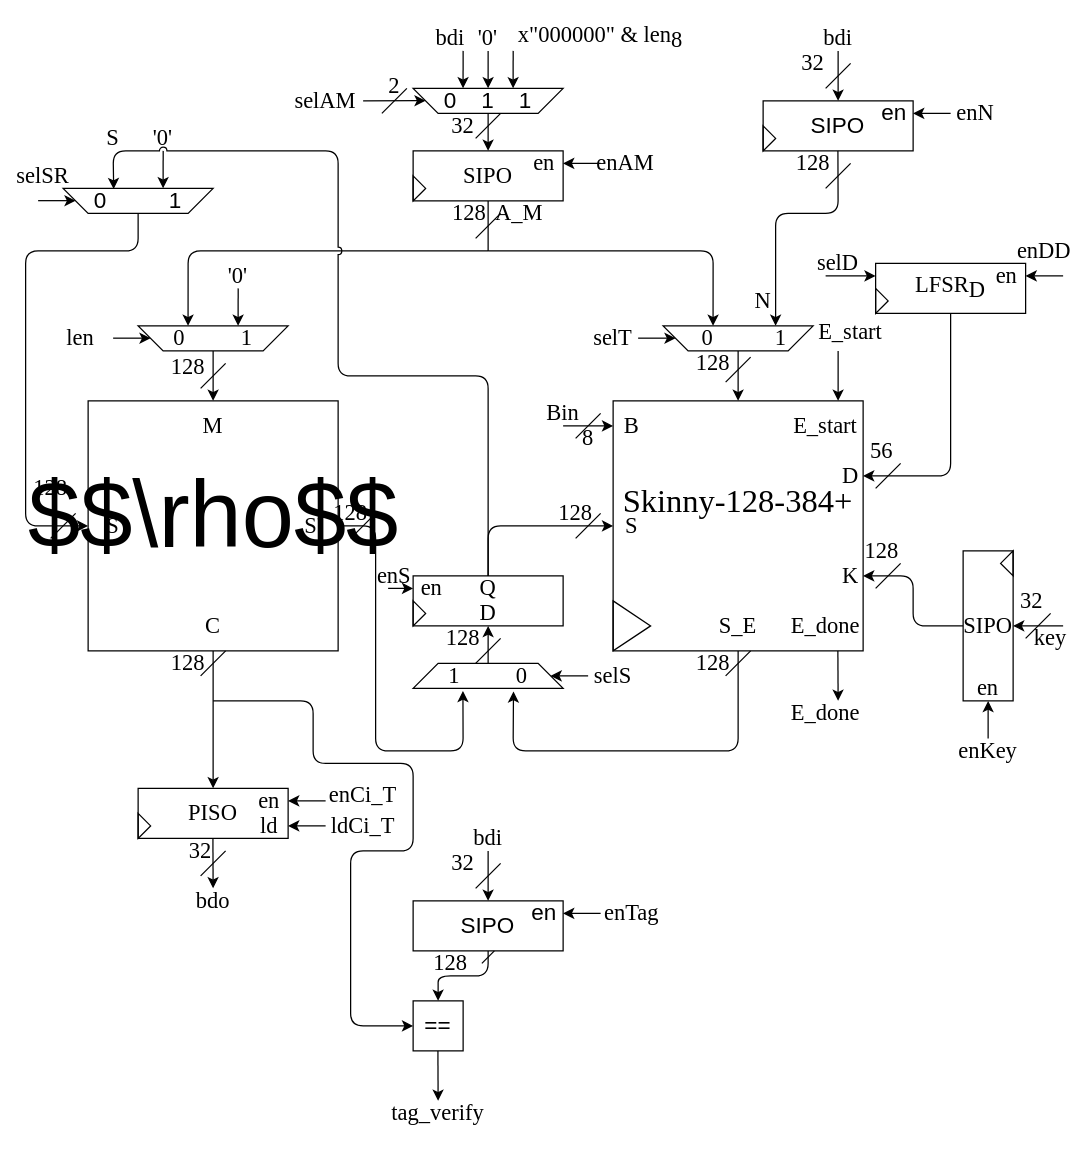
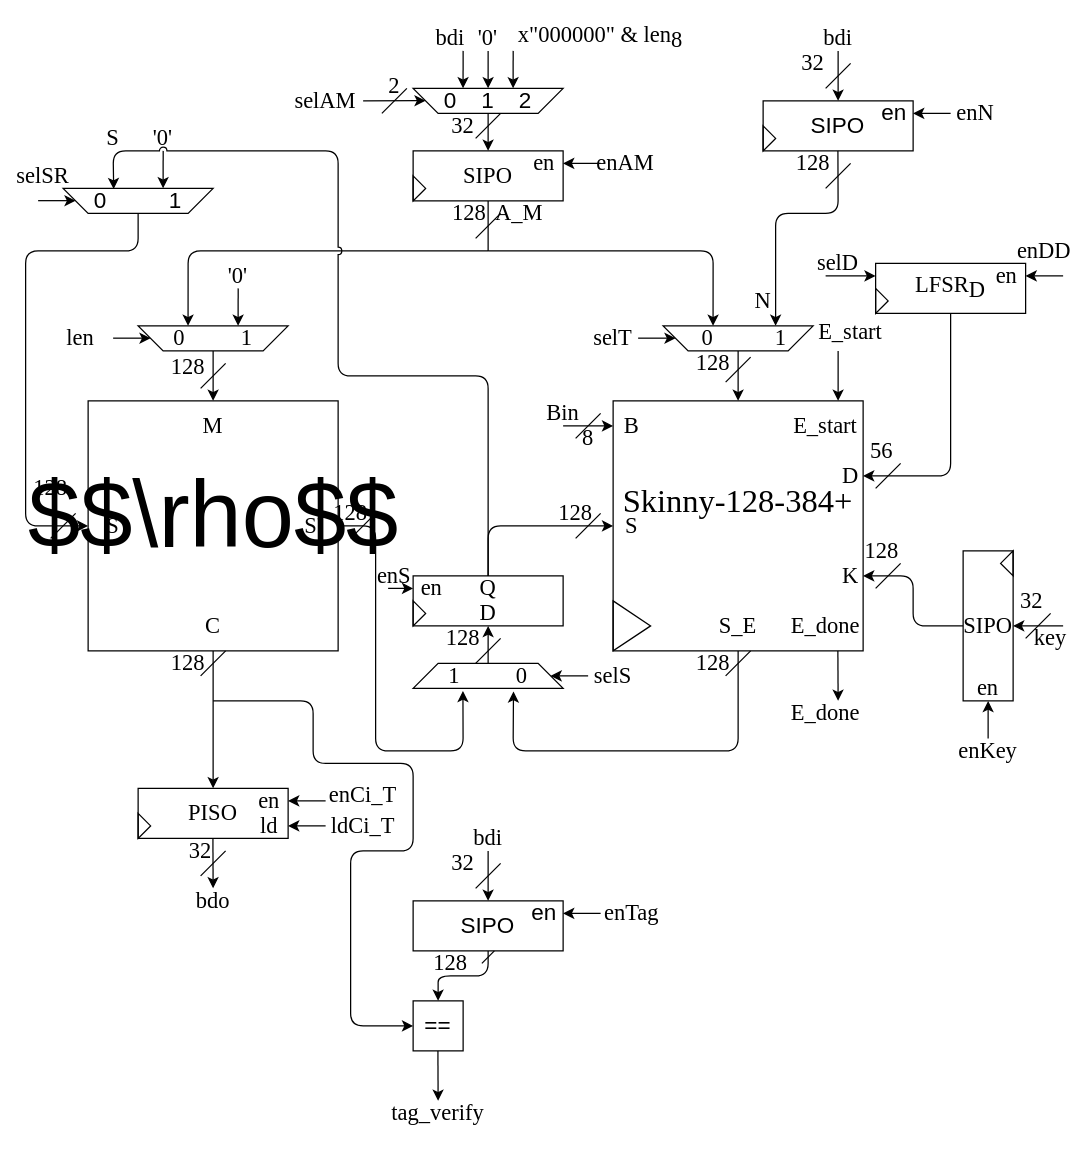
node "0 1 1": label "0 1 1" -> "0 1 2"
